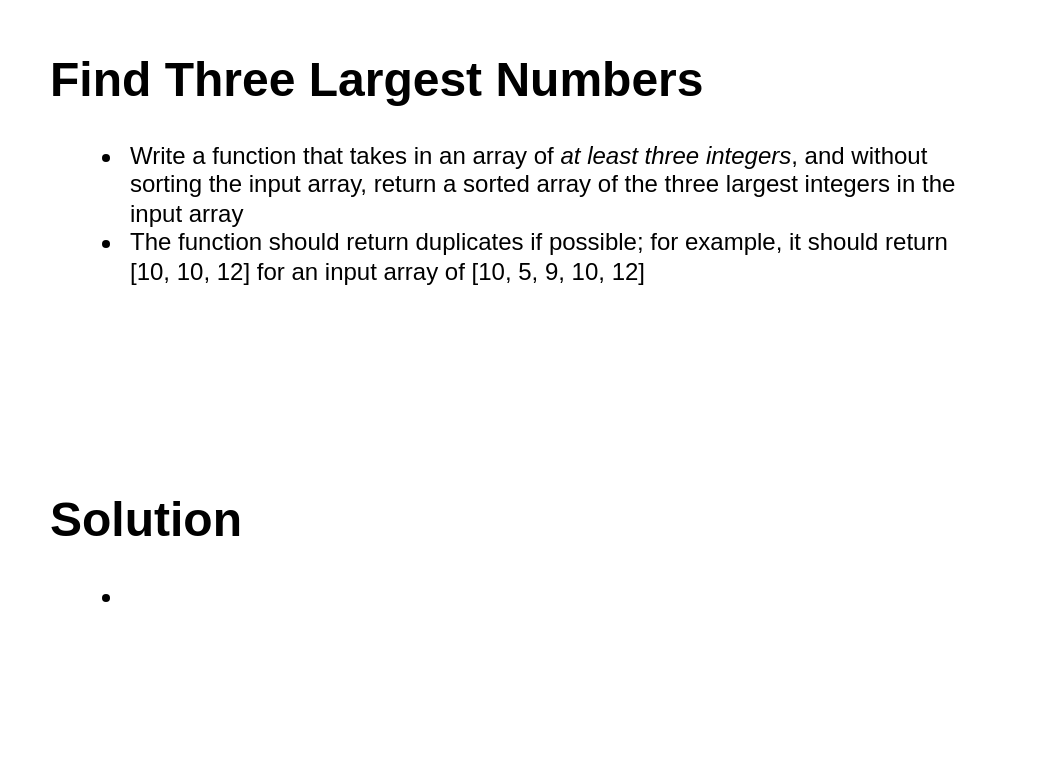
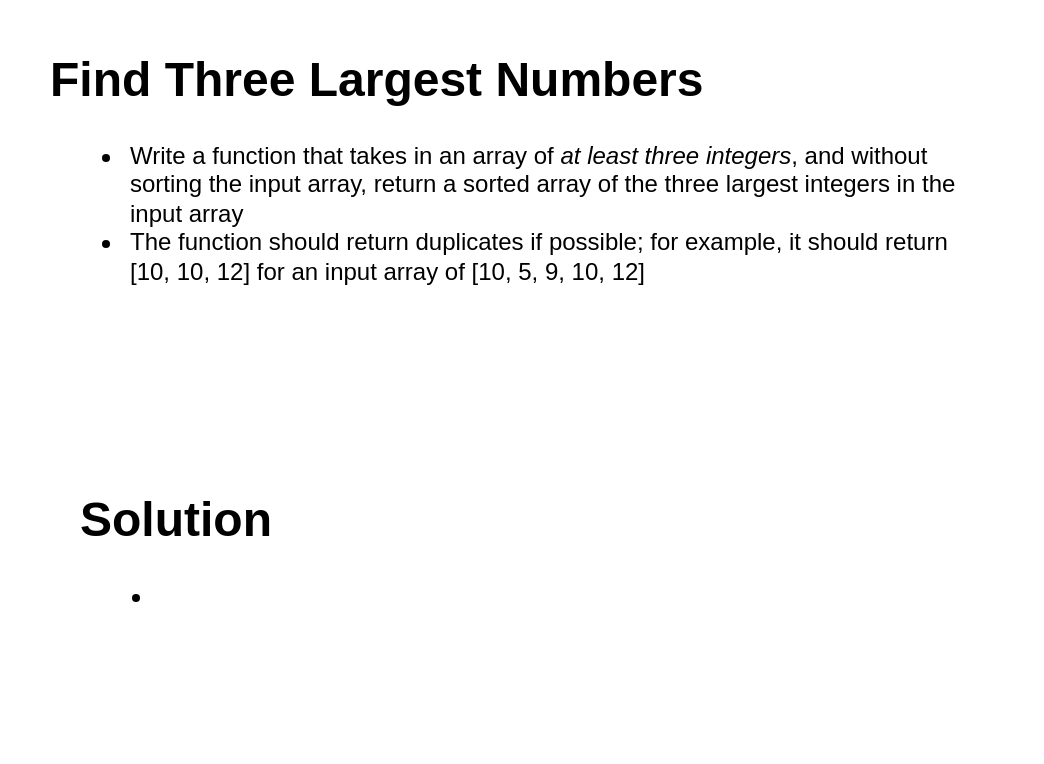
node "Solution": moved (231, 601) -> (261, 601)
